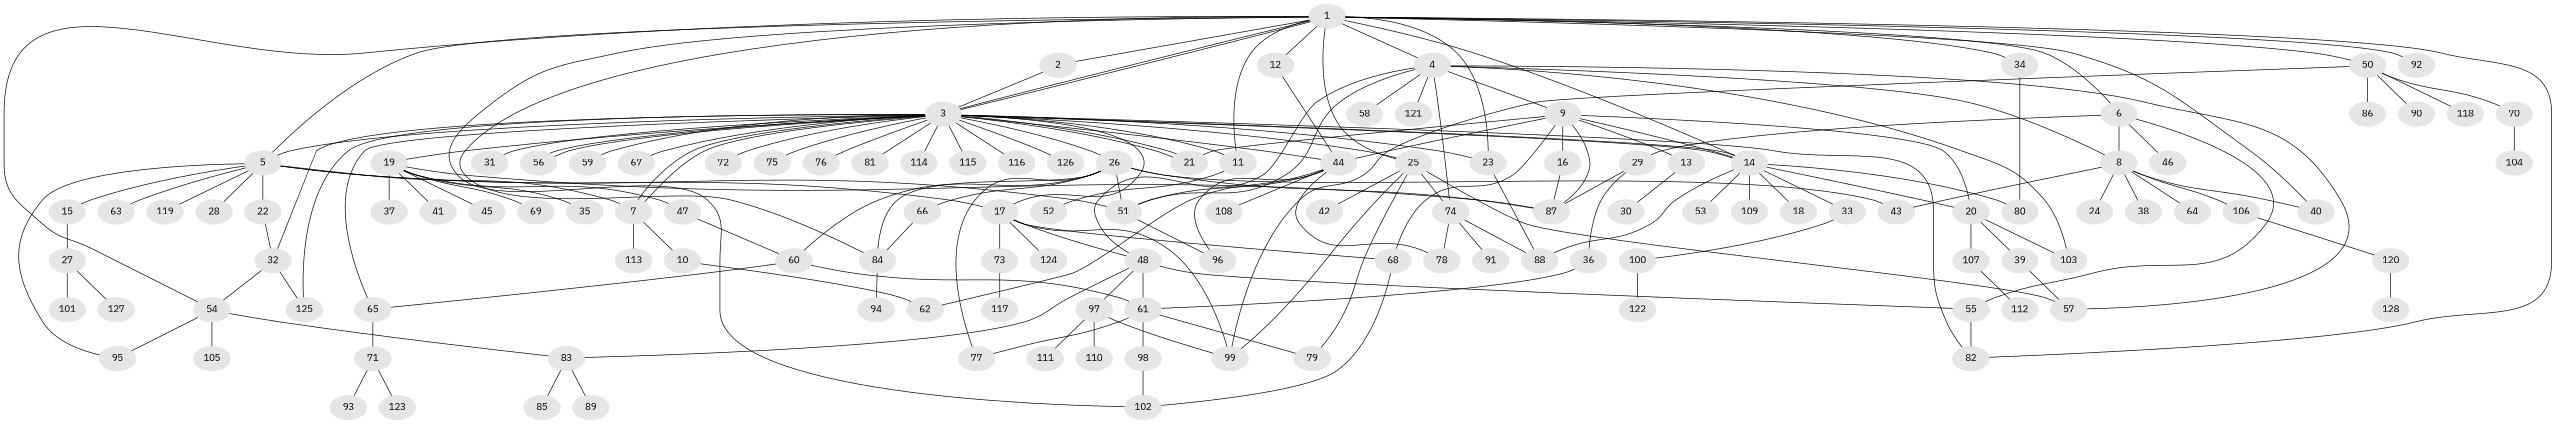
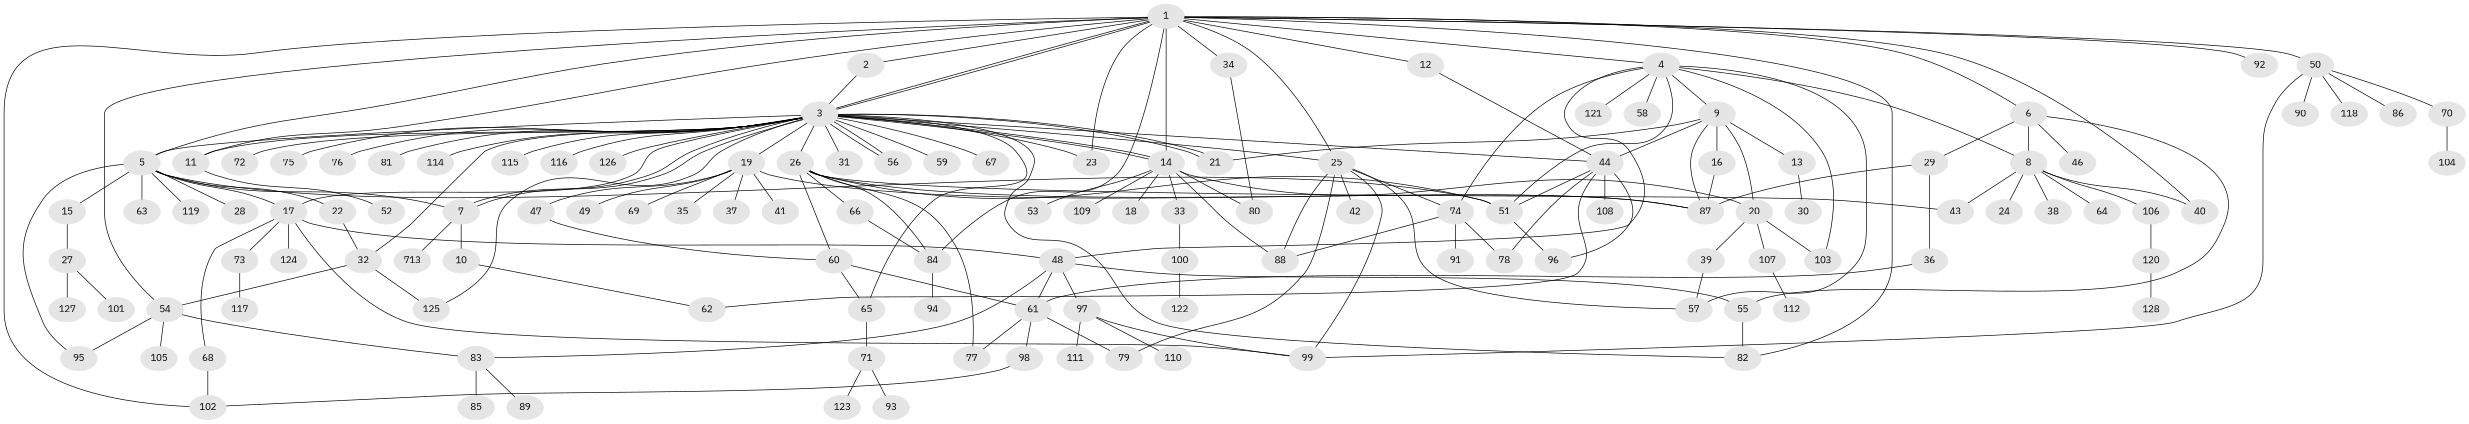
edge "9" -- "14": removed
edge "9" -- "68": removed
node "45": label "45" -> "49"
edge "23" -- "88": now "25" -- "88"
node "113": label "113" -> "713"
